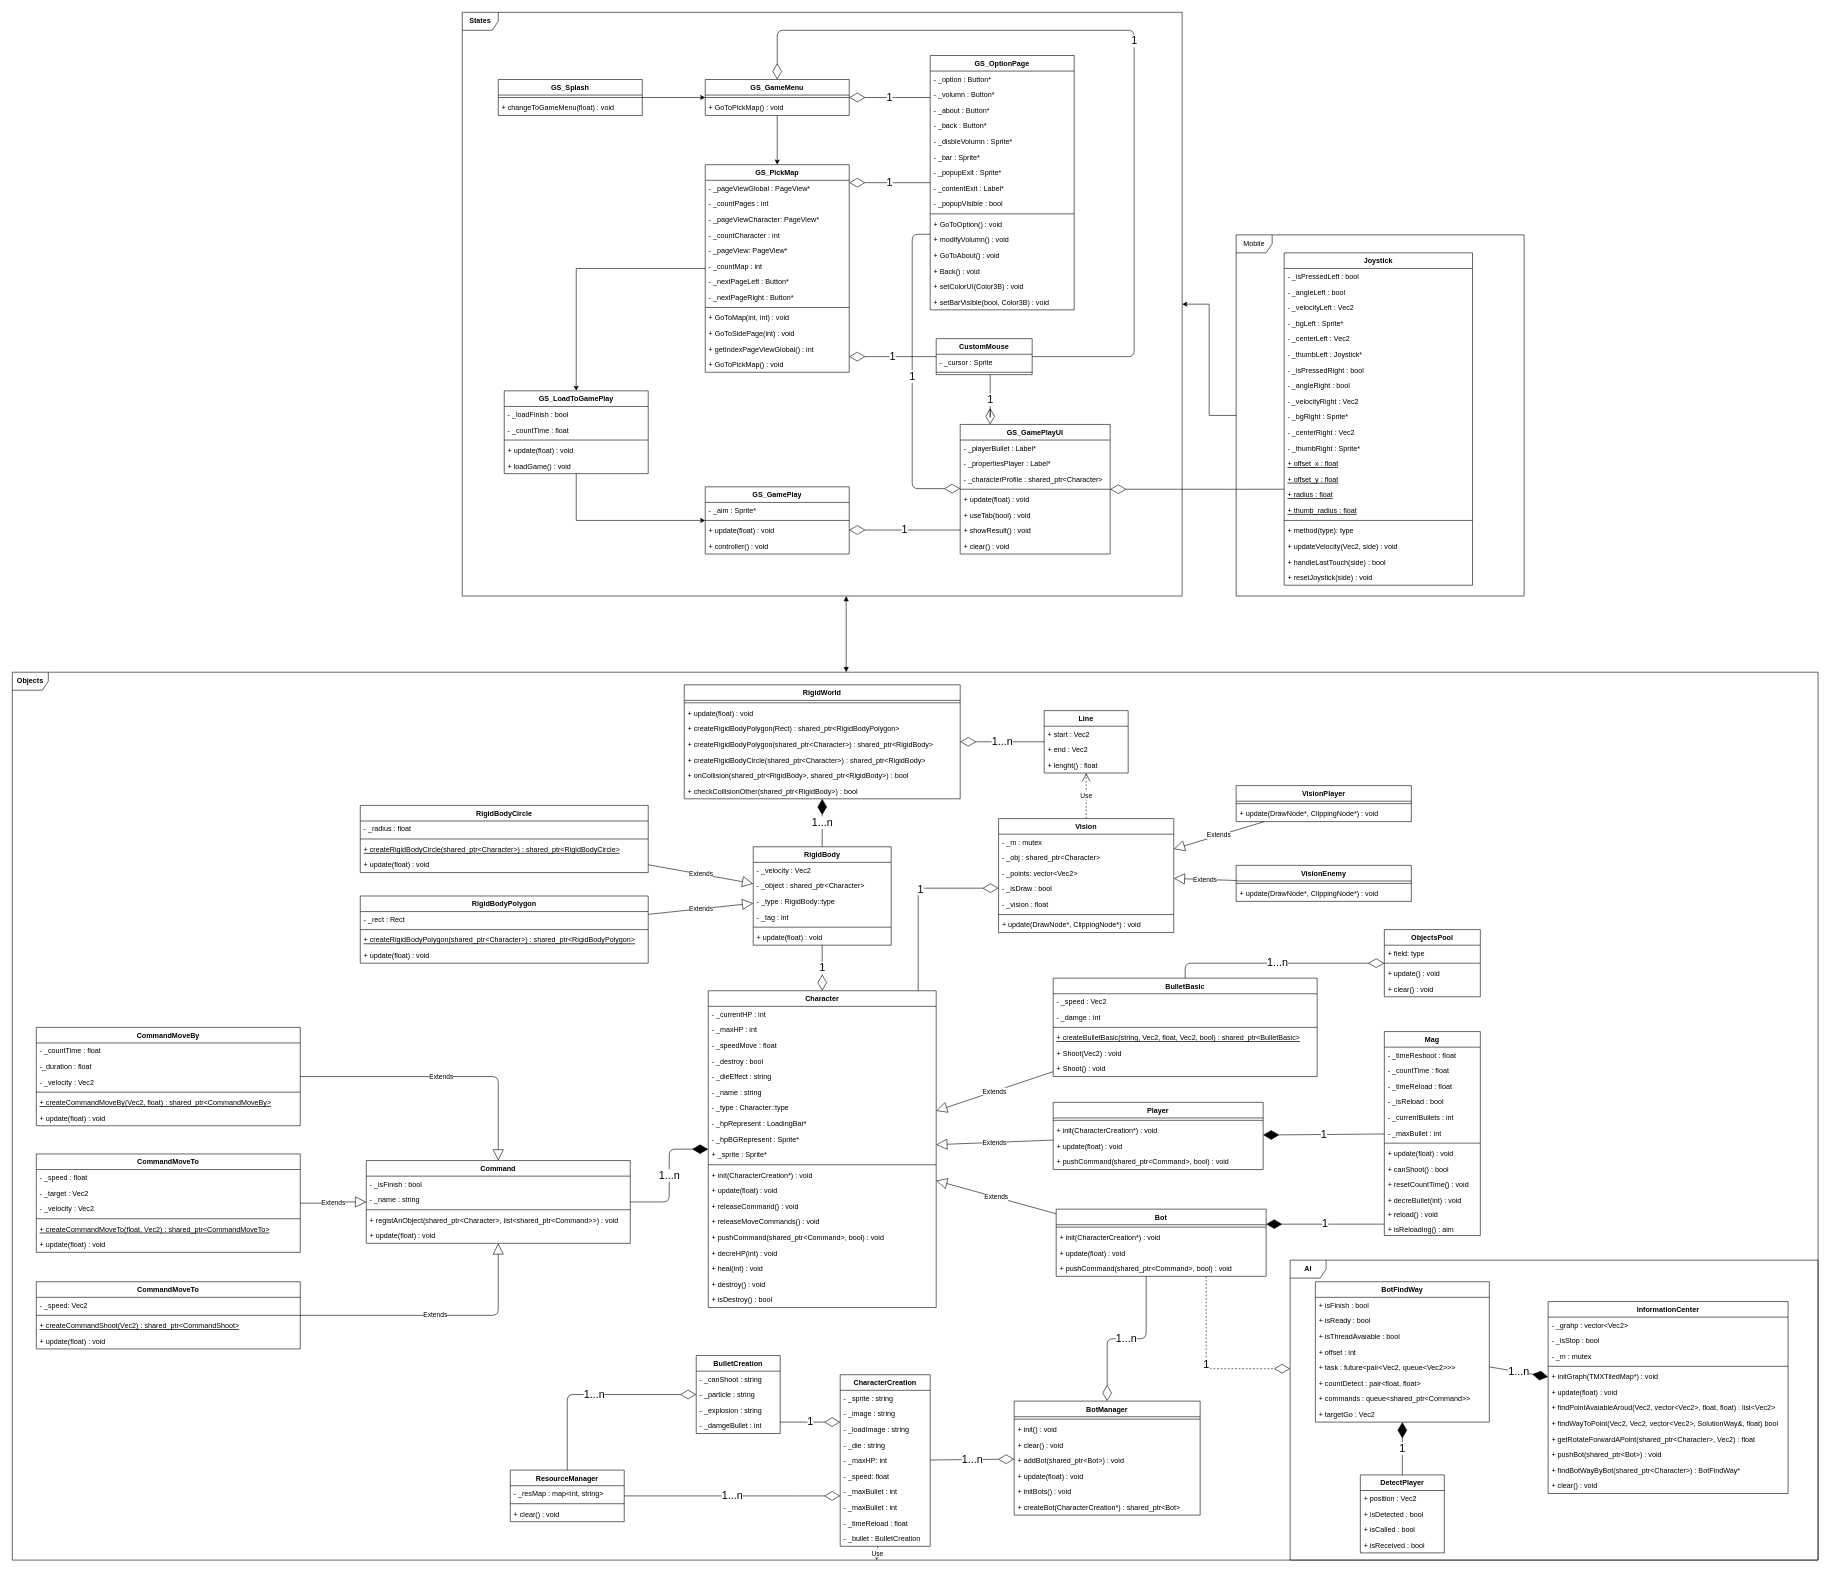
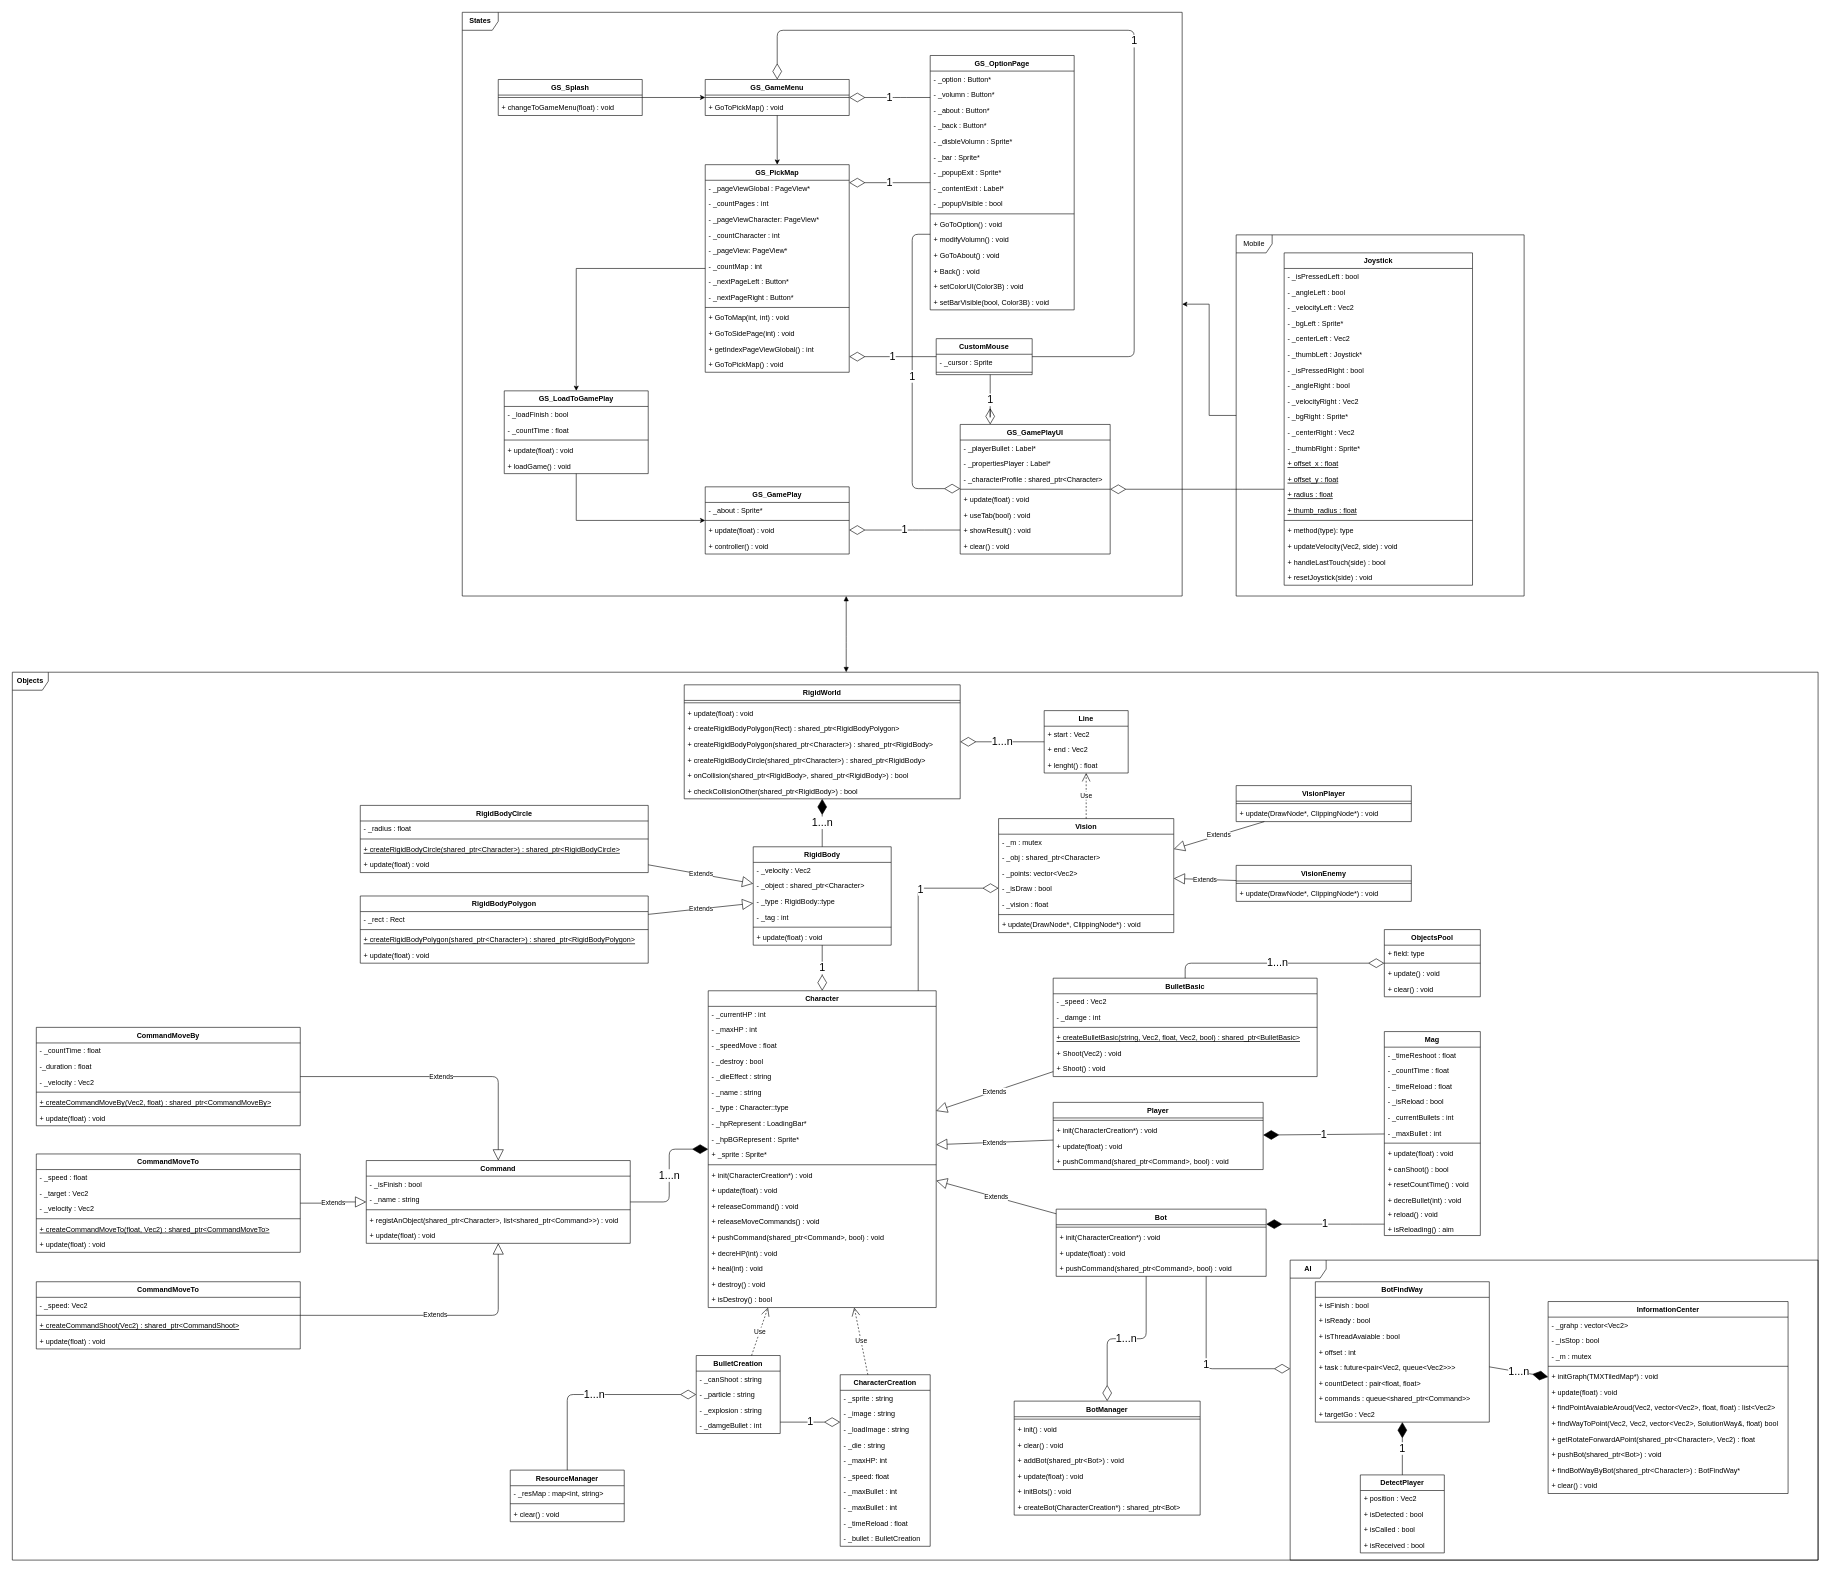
node "- _aim : Sprite*": label "- _aim : Sprite*" -> "- _about : Sprite*"
edge "Bot" -> "AI": style dashed -> solid
edge "BulletCreation" -> "Character": added, label "Use"
edge "CharacterCreation" -> "BotManager": removed, label "1...n"
edge "ResourceManager" -> "CharacterCreation": removed, label "1...n"
edge "CharacterCreation" -> "Objects": now "CharacterCreation" -> "Character"
